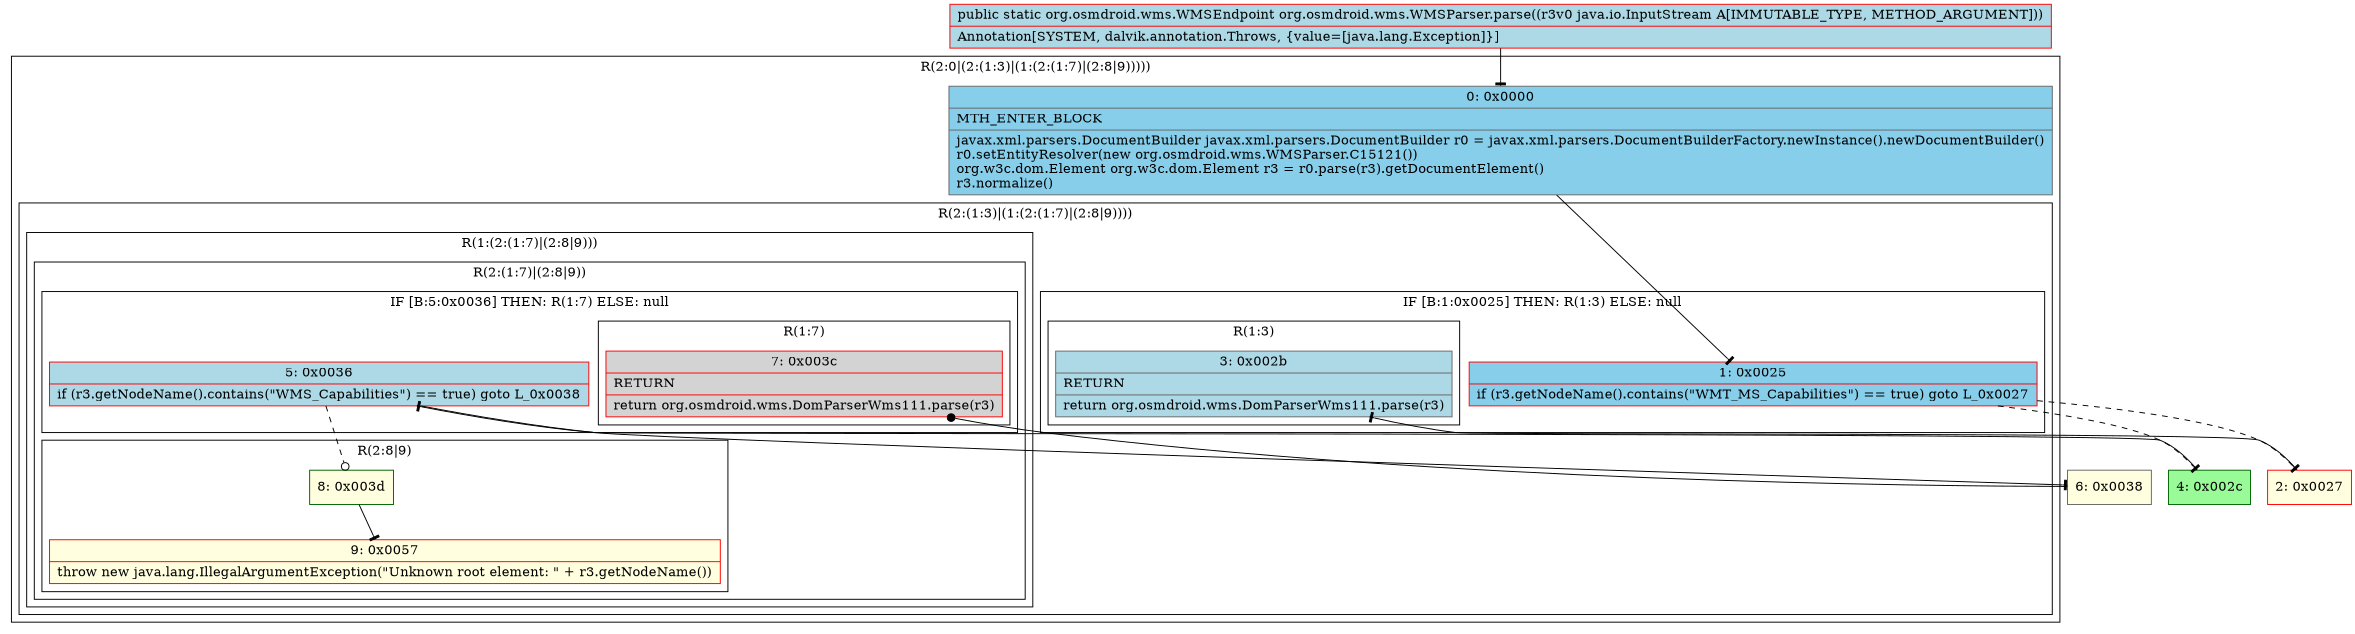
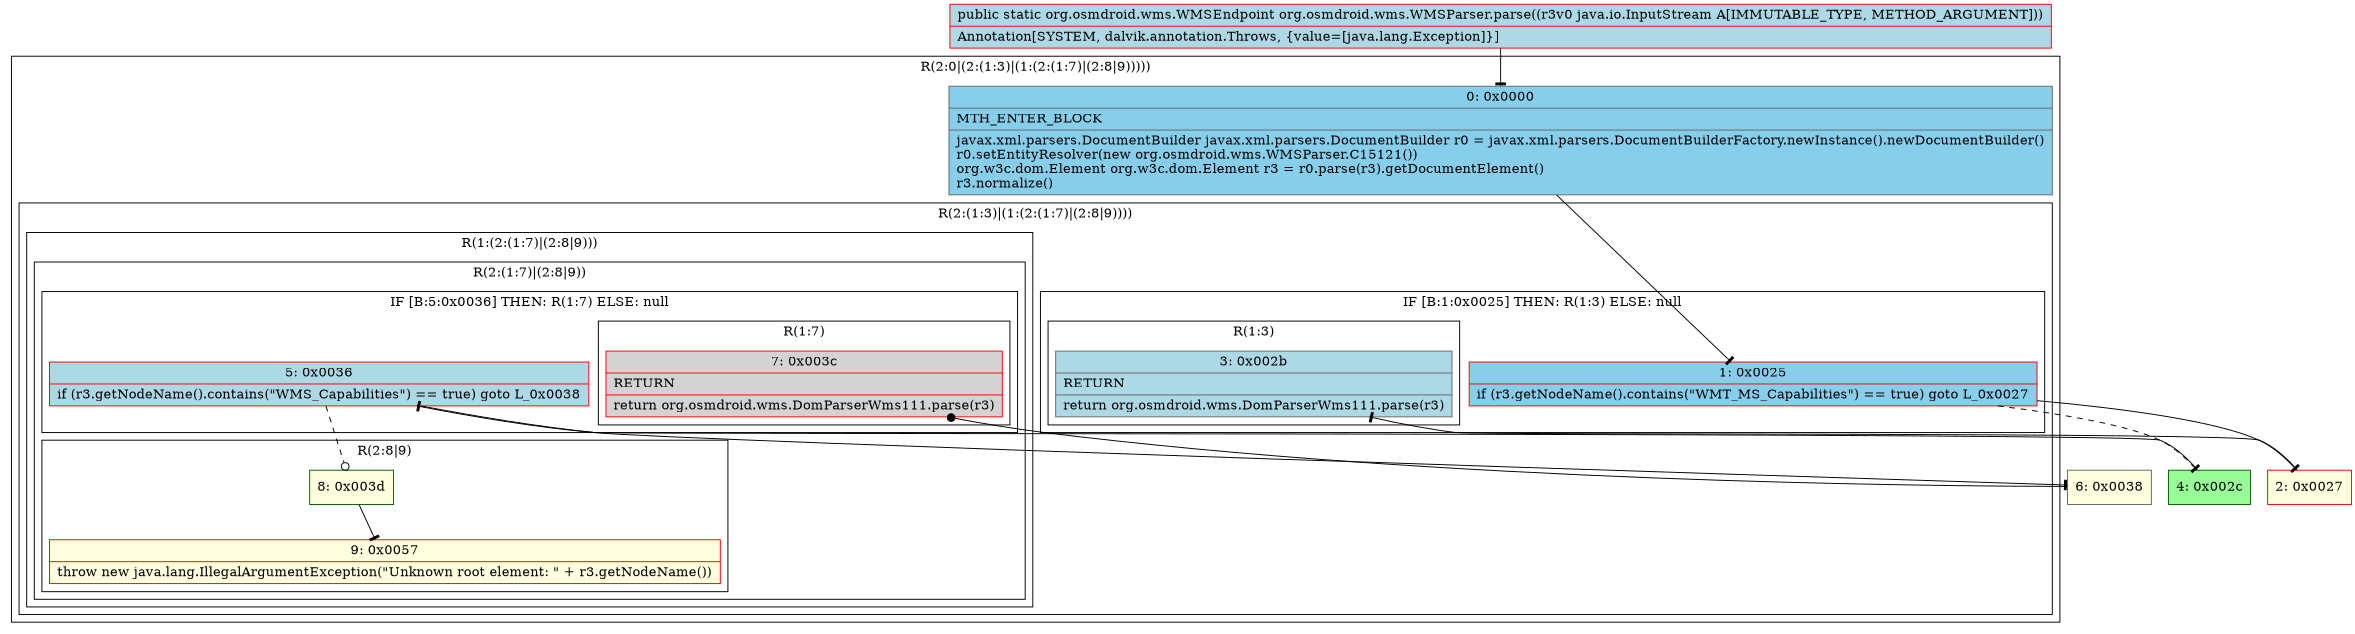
edge "1: 0x0025" -> "2: 0x0027": style dashed -> solid
